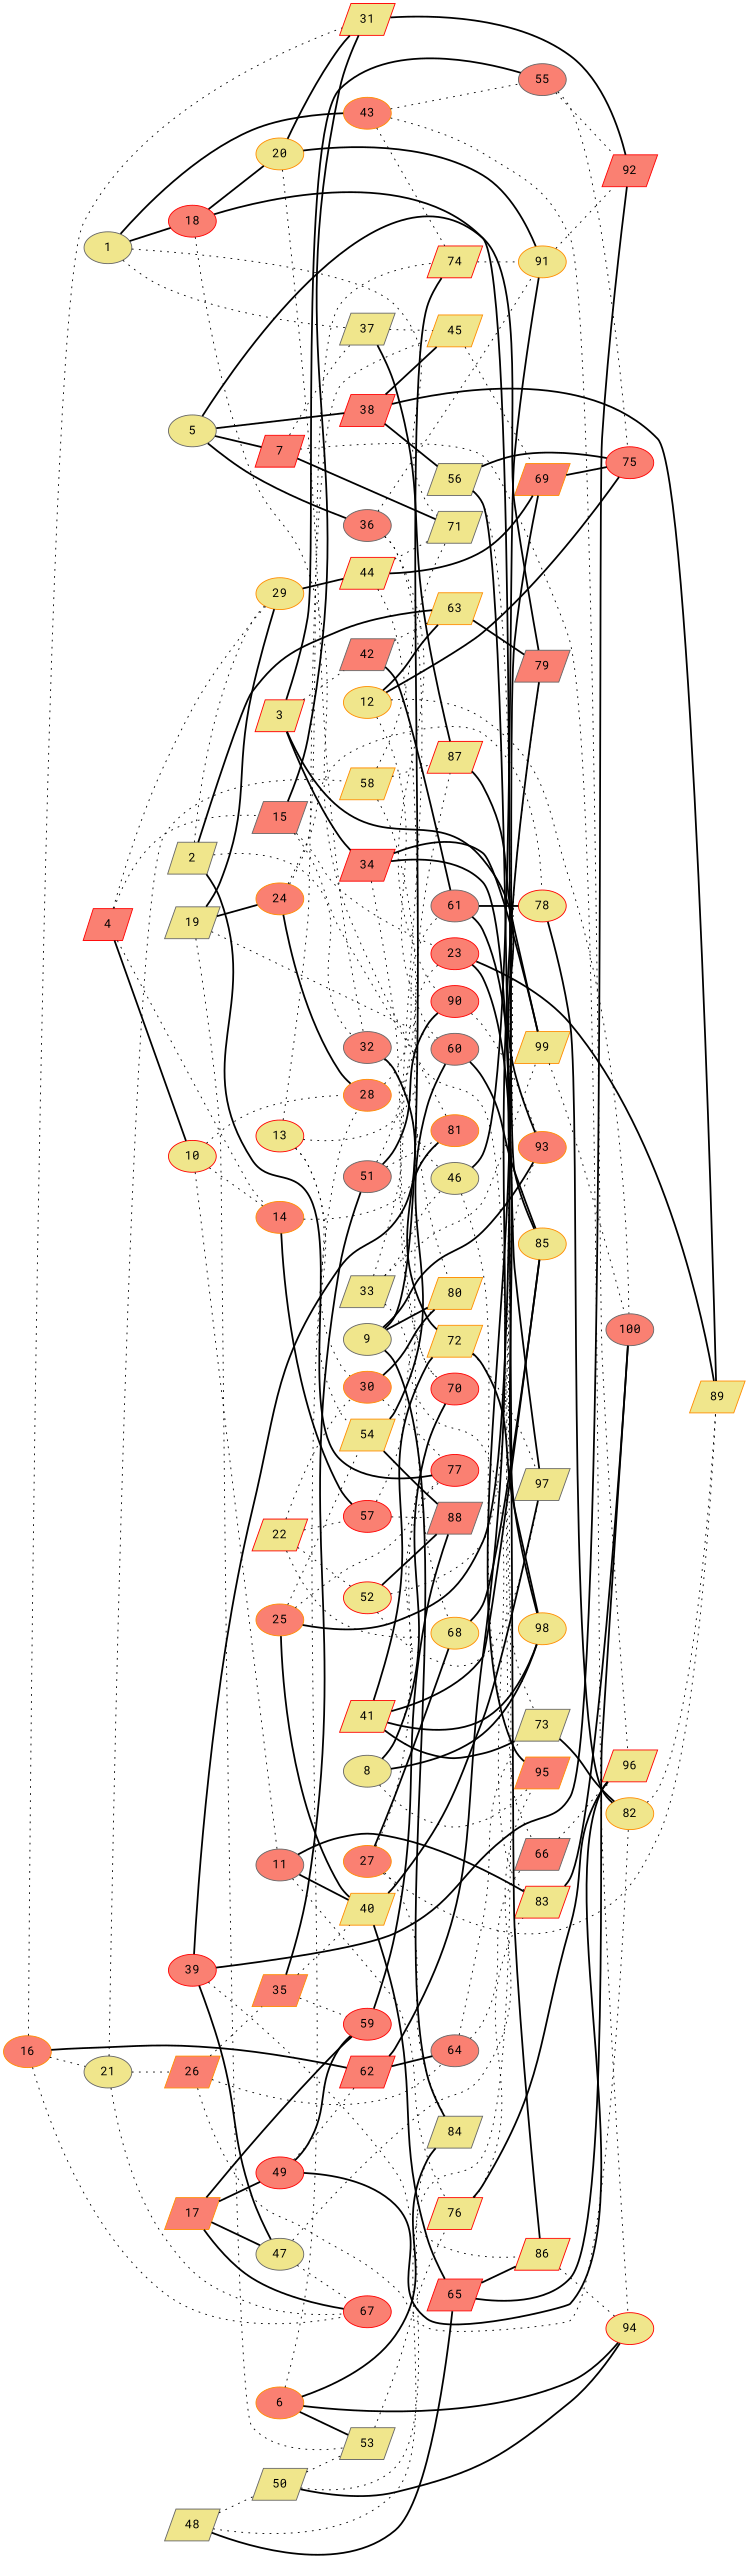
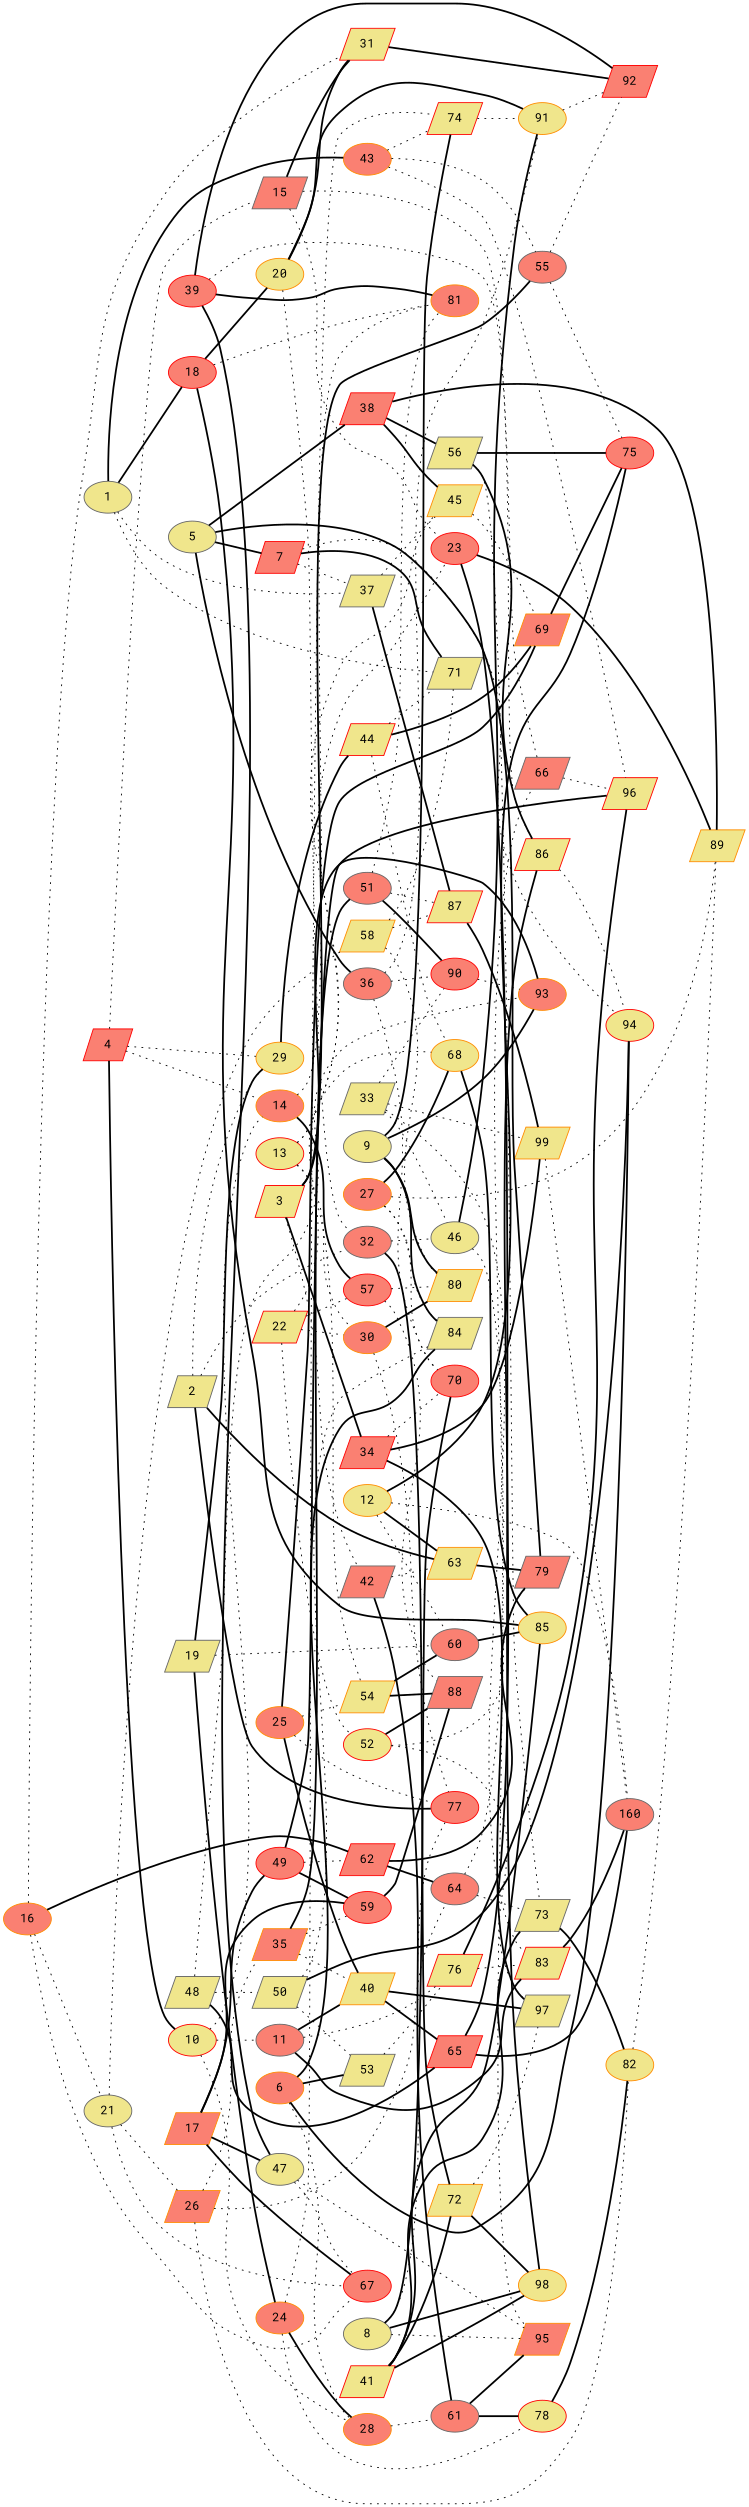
node "100": label "100" -> "160"
edge "19" -- "53": removed
